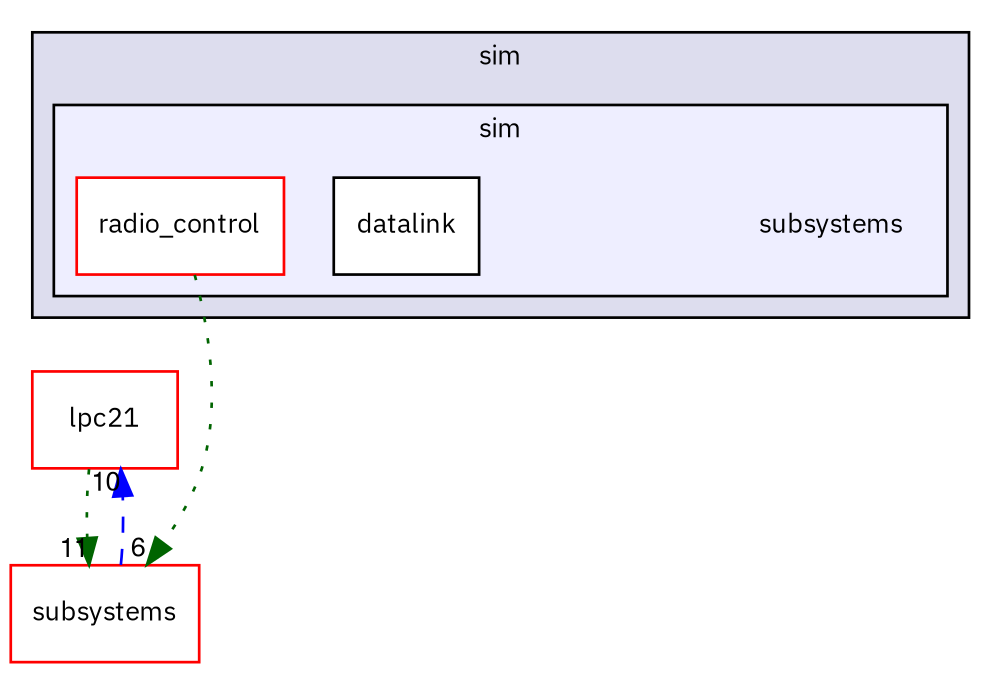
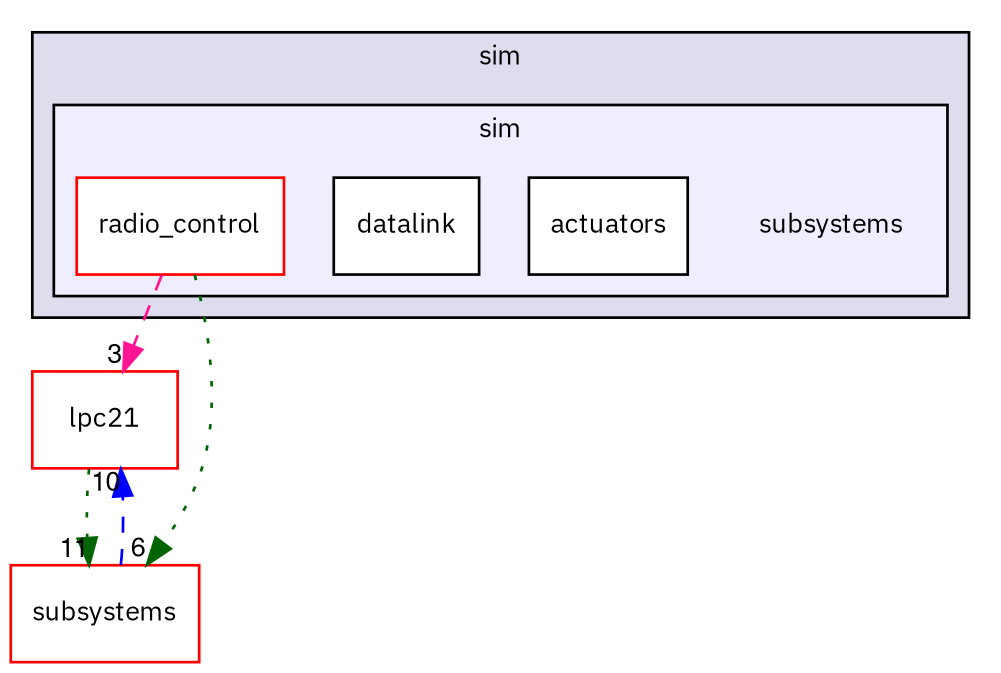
node "actuators": added
edge "radio_control" -> "lpc21": added
